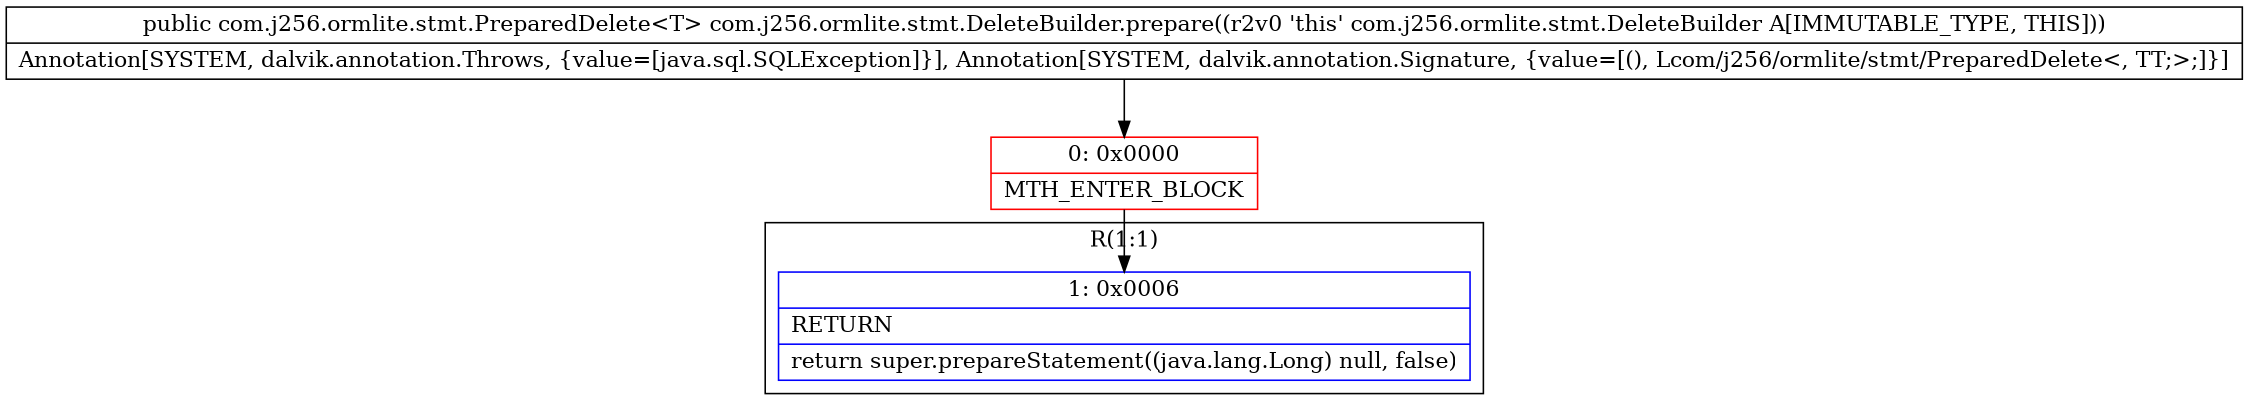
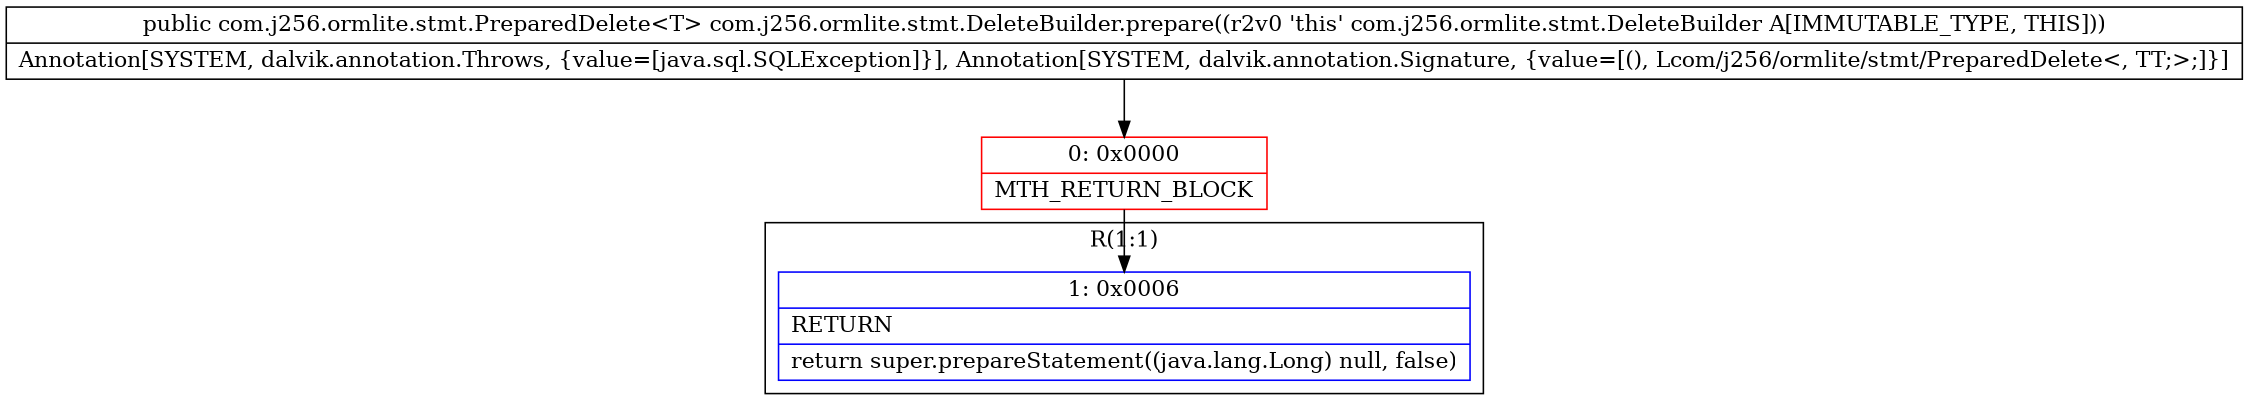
node "0: 0x0000": text "MTH_ENTER_BLOCK" -> "MTH_RETURN_BLOCK"
